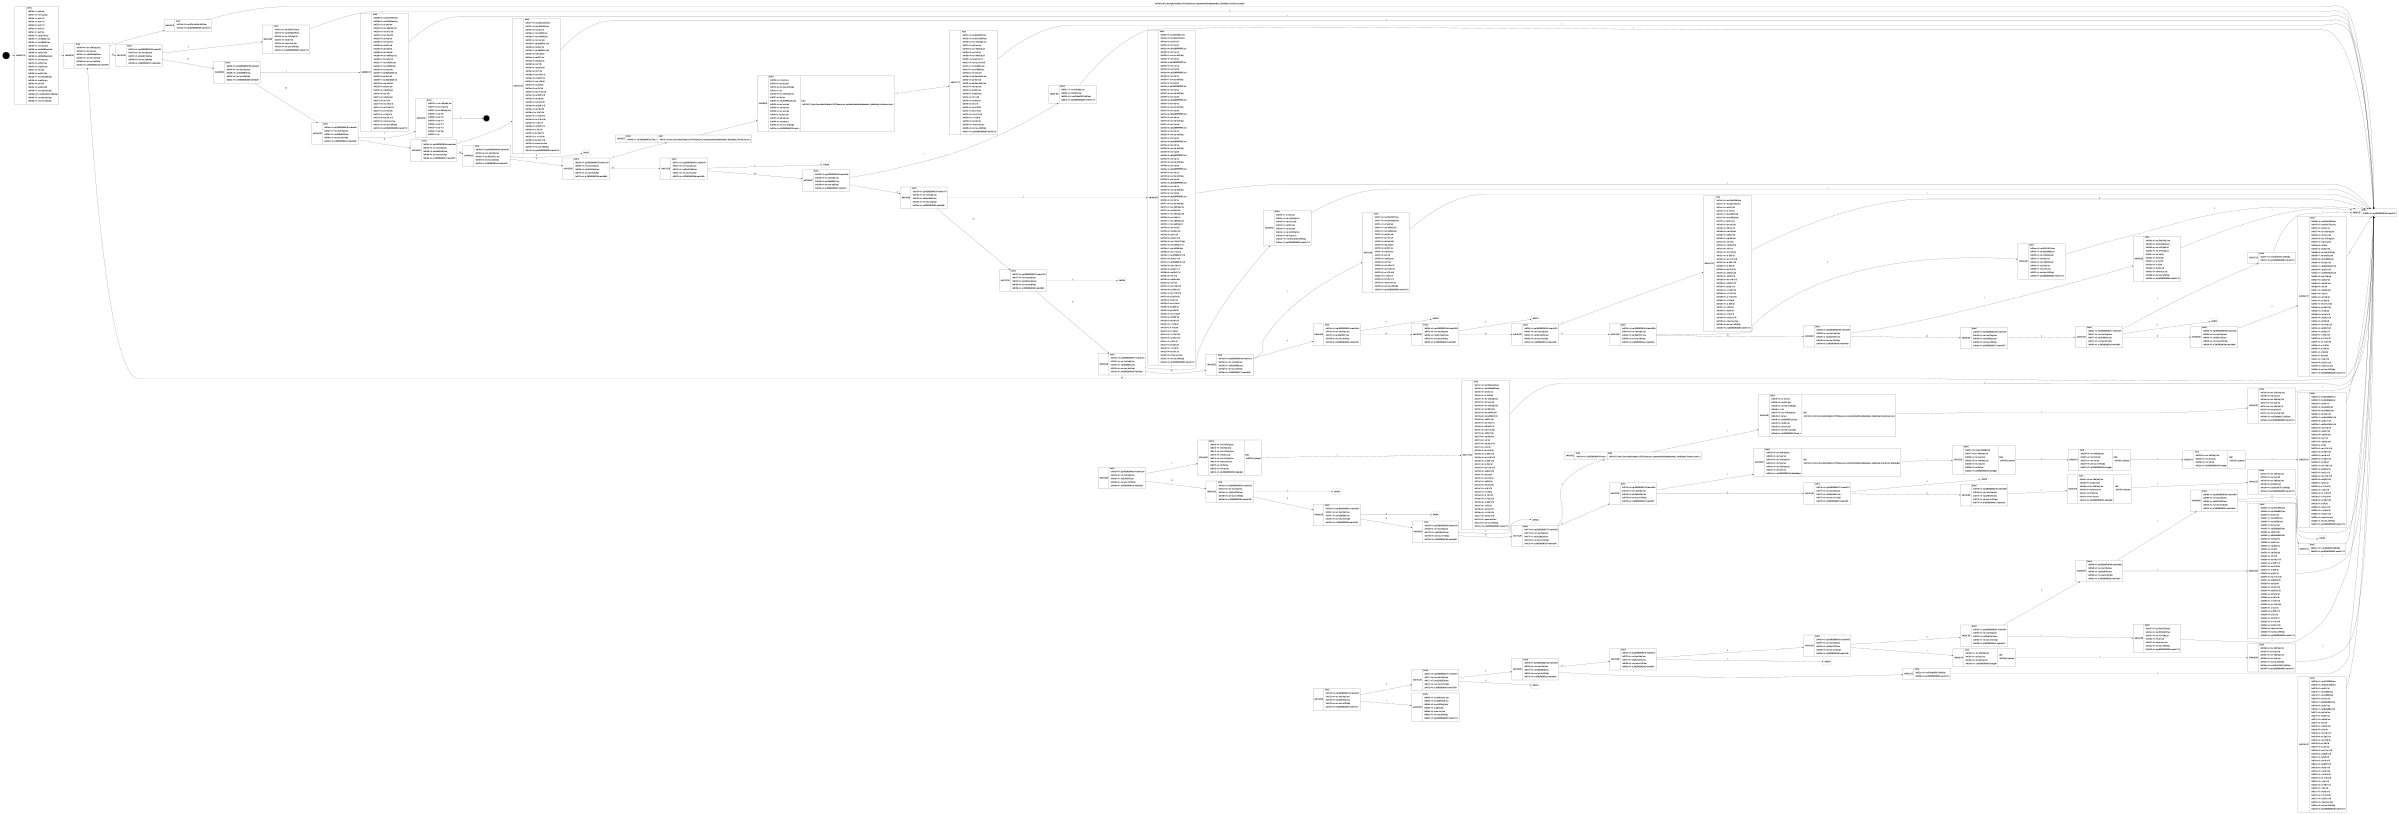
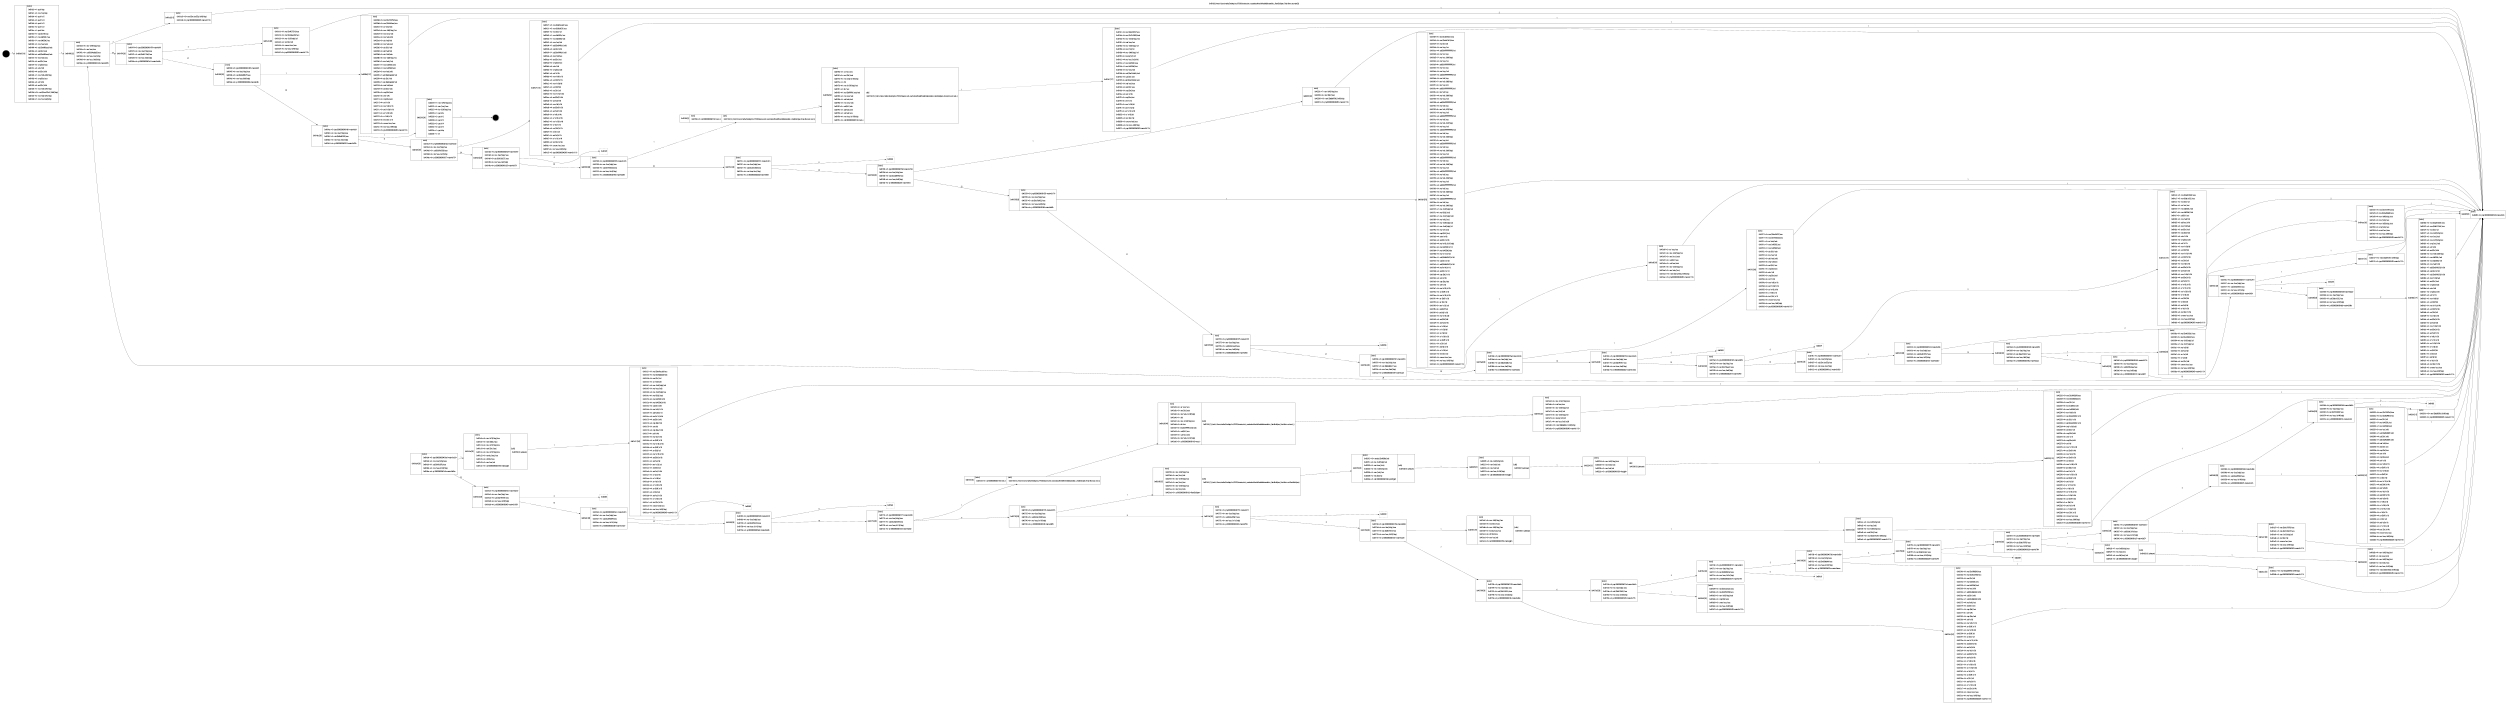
node "0x401784 [28]": added
